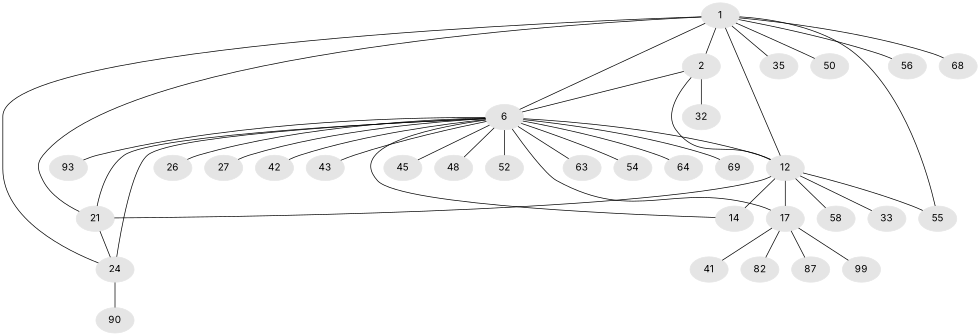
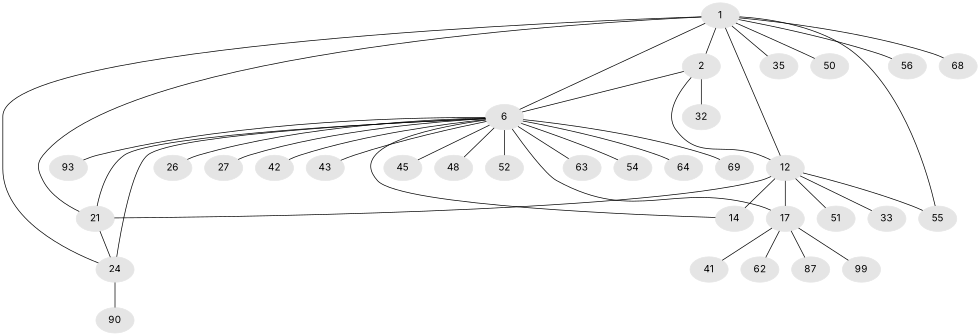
edge "6" -- "12": removed
node "58": label "58" -> "51"
node "82": label "82" -> "62"
